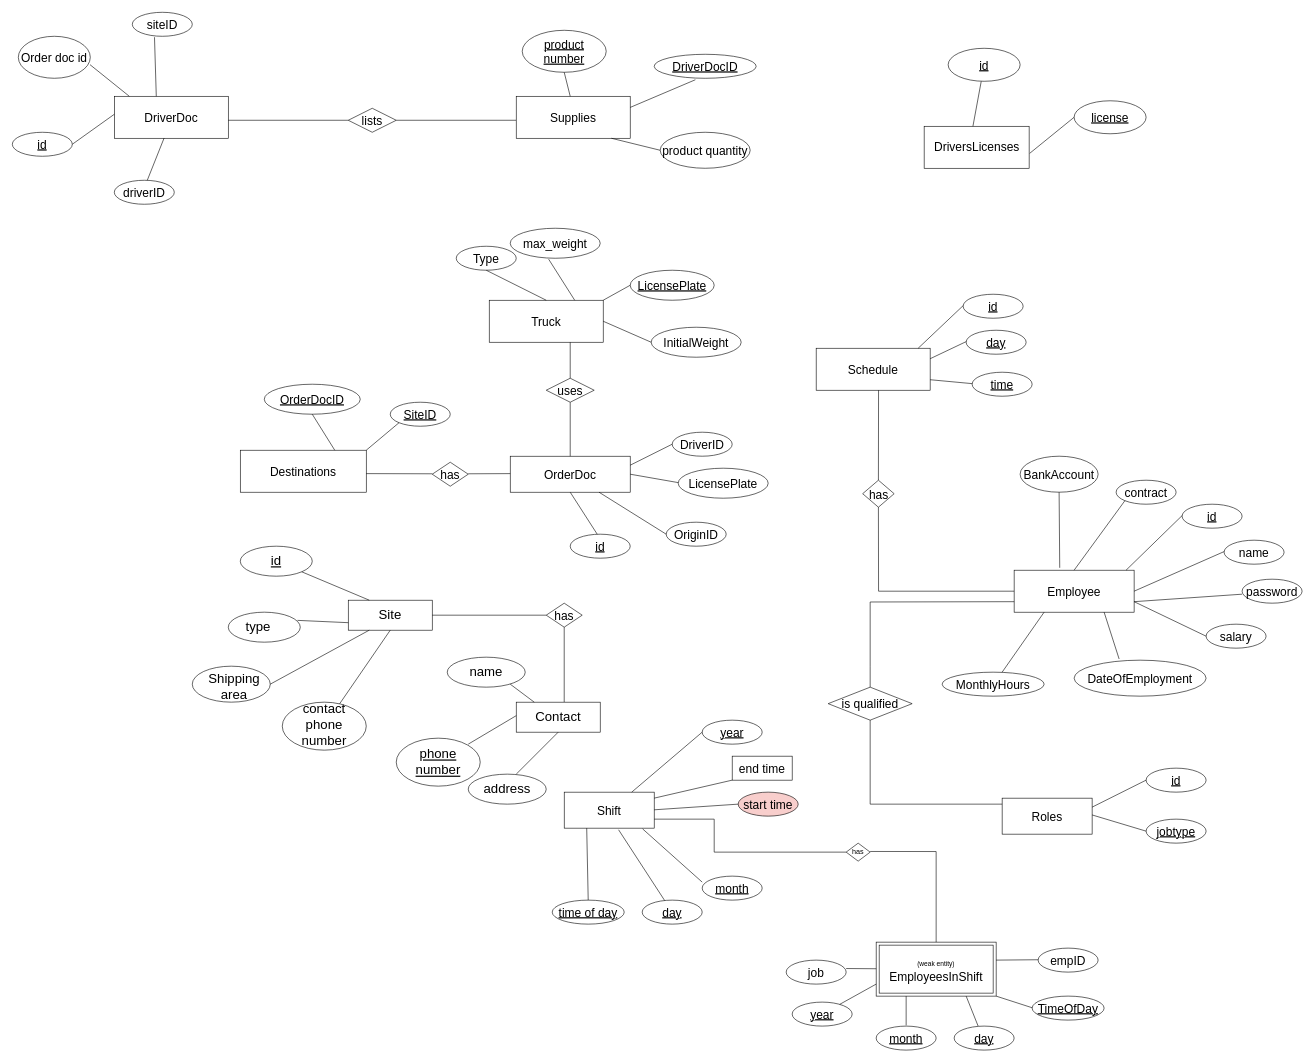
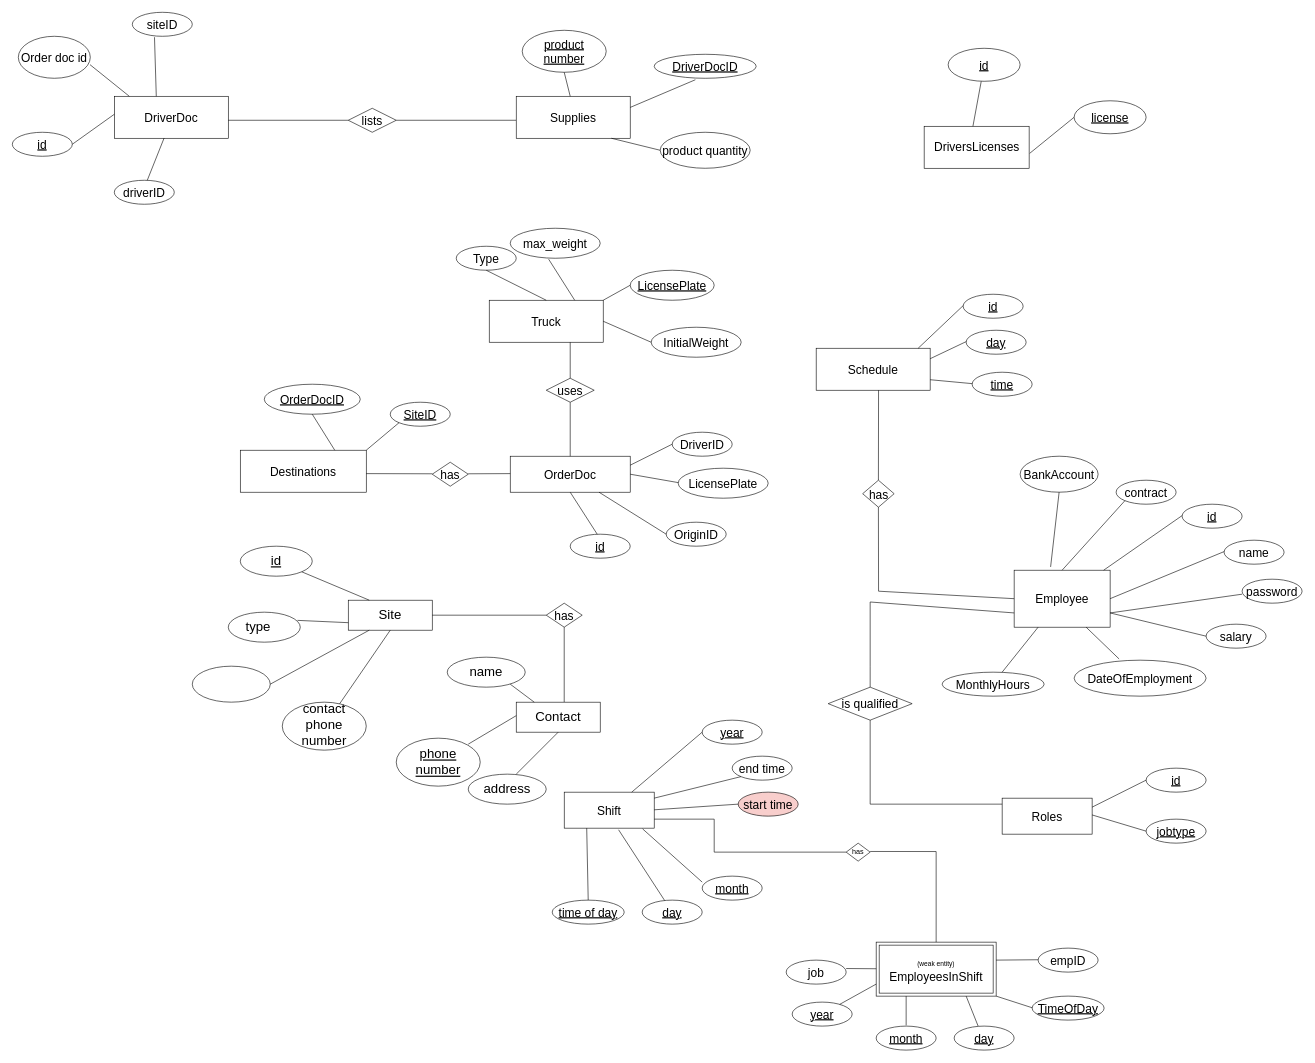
node "Employee": size 120x42 -> 96x57
node "Shipping area": removed
node "end time": shape rectangle -> ellipse
